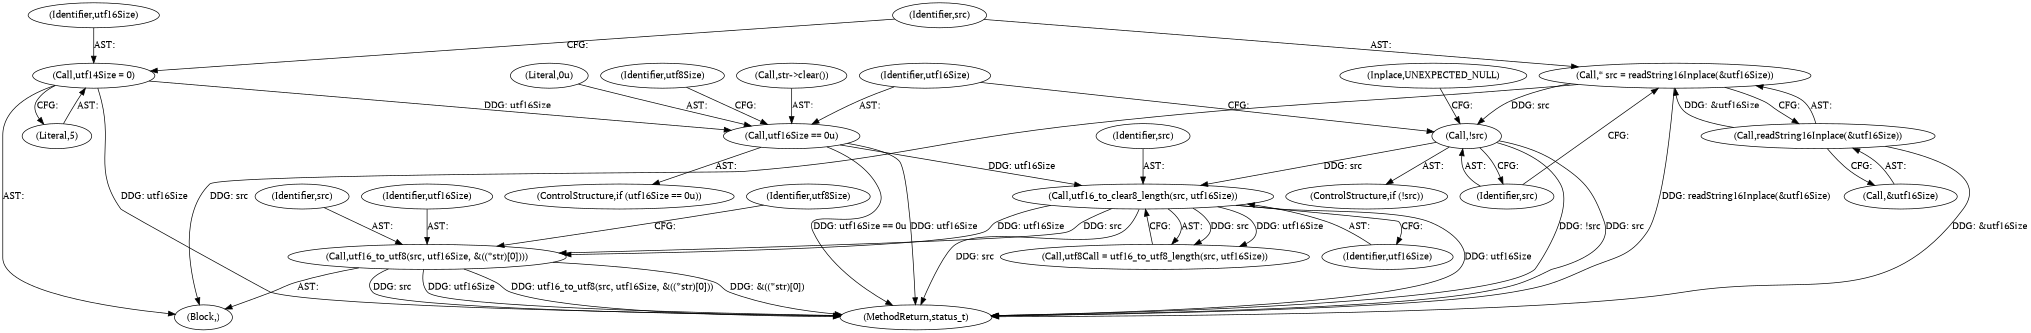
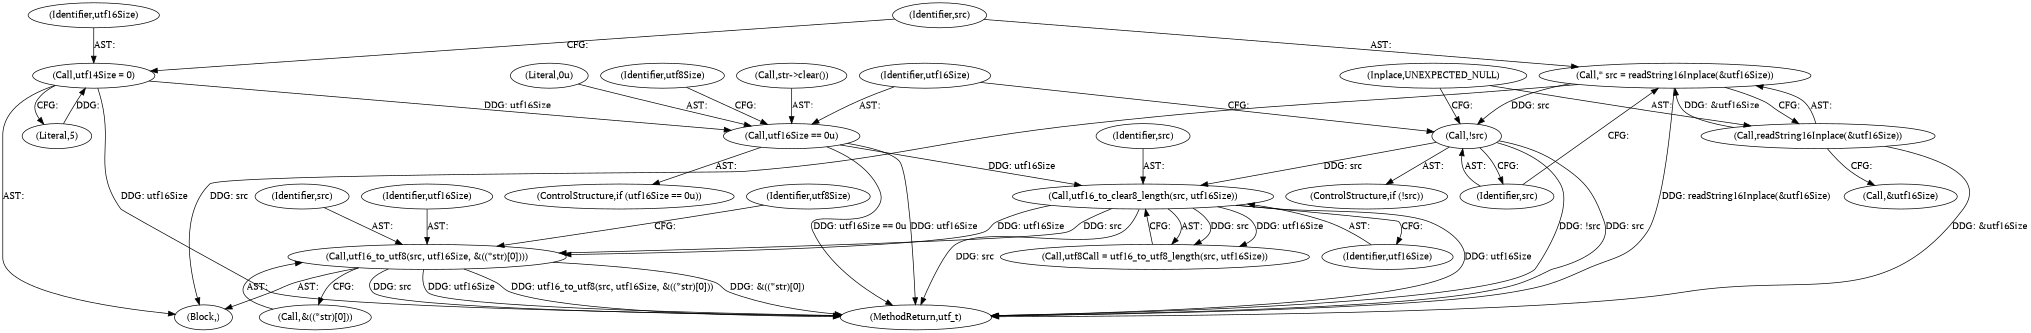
edge "(Literal,5)" -> "(Call,utf14Size = 0)": label "AST: " -> "DDG: "
edge "(Call,&utf16Size)" -> "(Call,readString16Inplace(&utf16Size))": now "(Inplace,UNEXPECTED_NULL)" -> "(Call,readString16Inplace(&utf16Size))"
node "(Call,&((*str)[0]))": added
node "(MethodReturn,status_t)": label "(MethodReturn,status_t)" -> "(MethodReturn,utf_t)"
